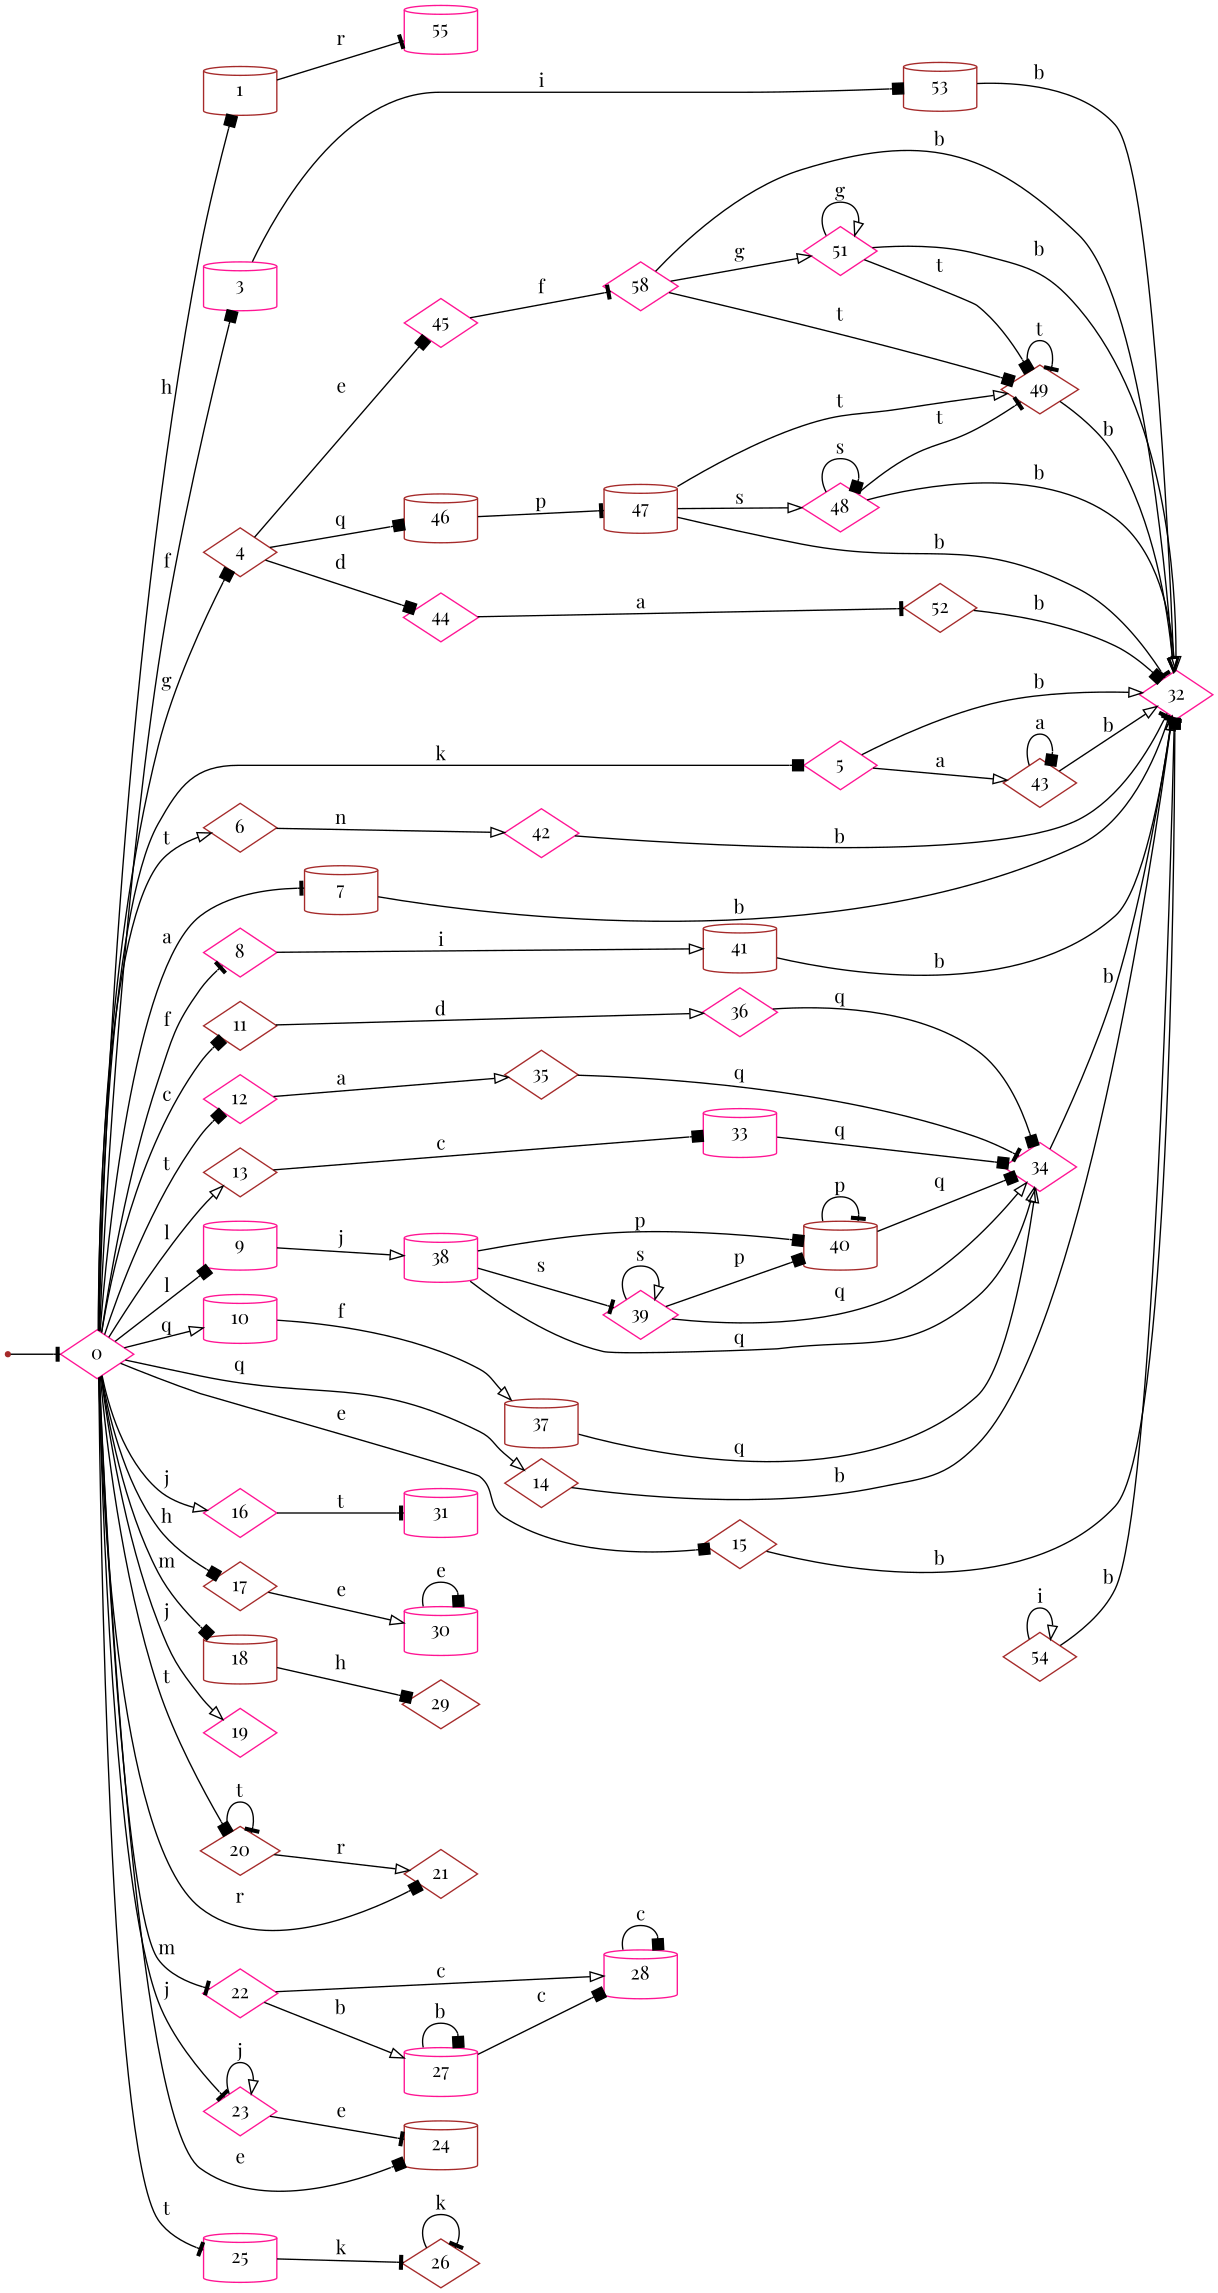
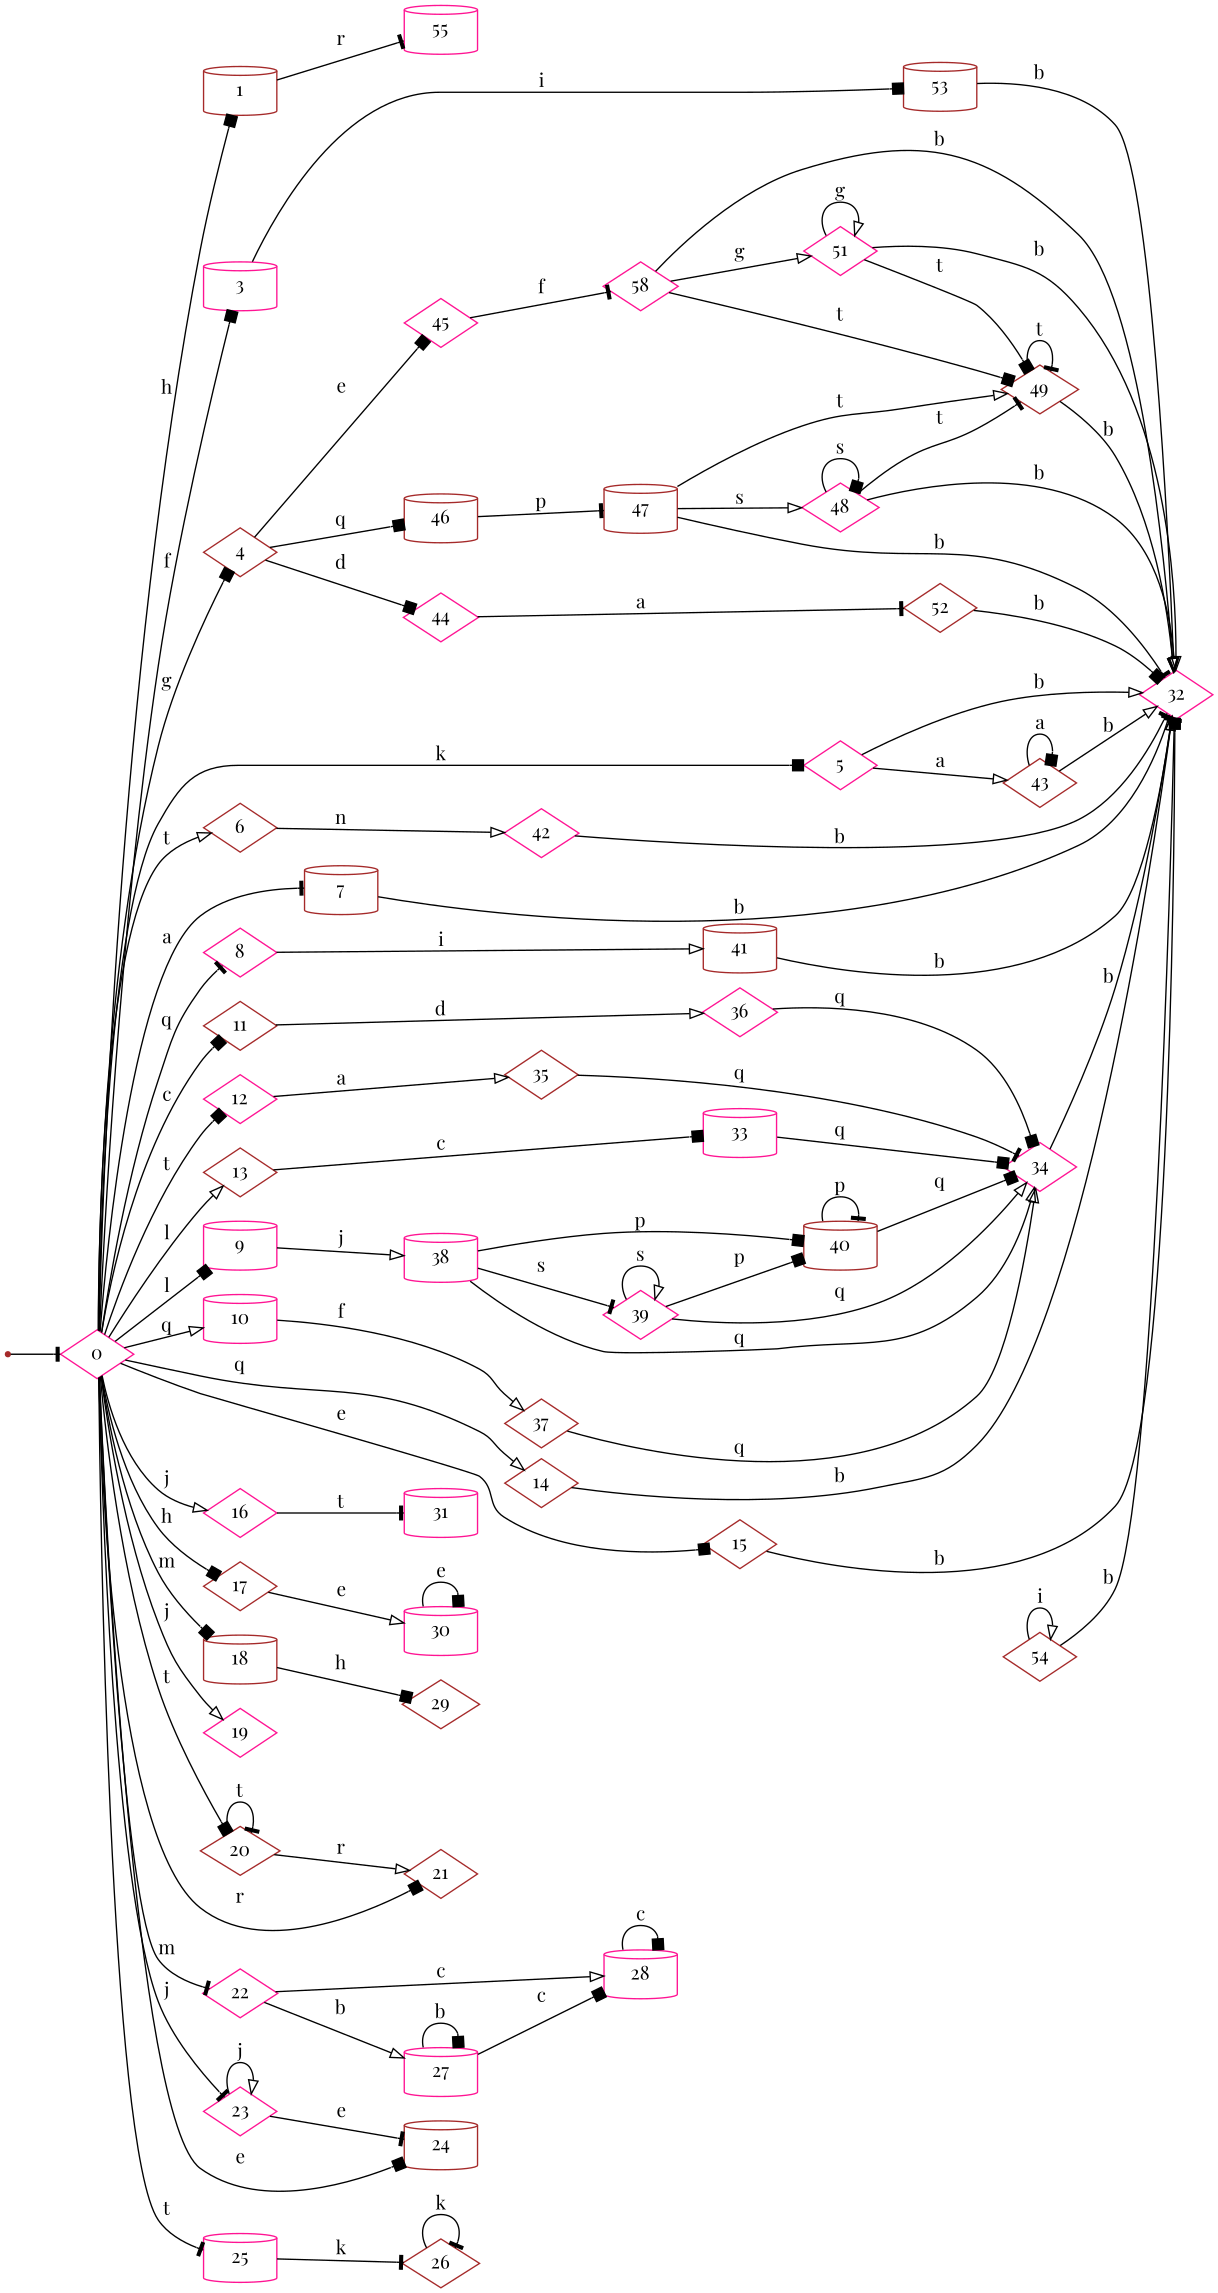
edge "0" -> "8": label "f" -> "q"
node "37": shape cylinder -> diamond
